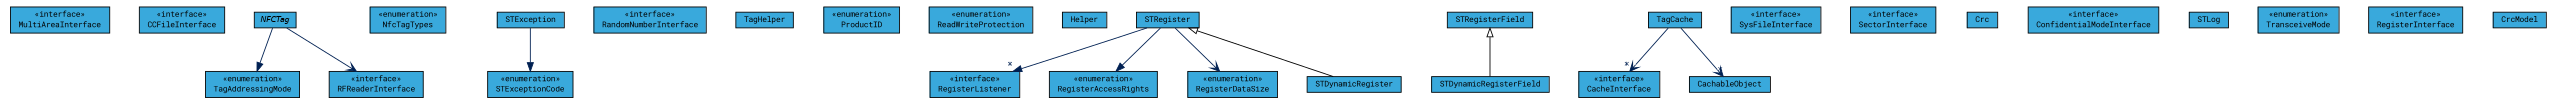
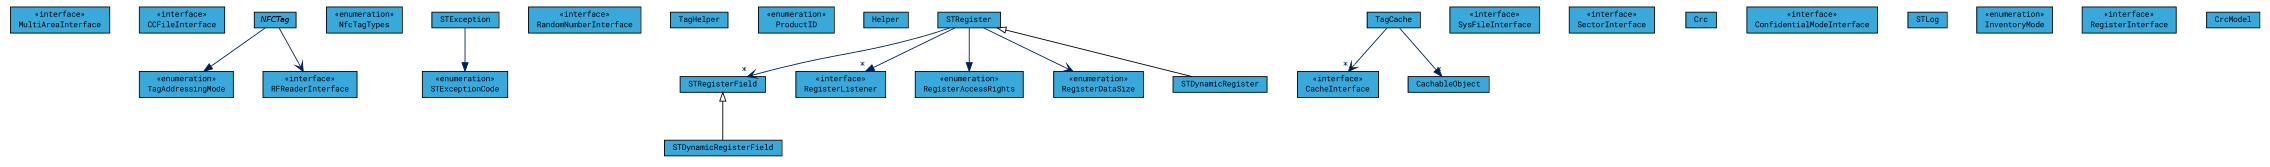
node "ReadWriteProtection": removed
node "InventoryMode": added
node "TransceiveMode": removed
edge "TagCache" -> "CachableObject": arrowhead open -> normal
edge "STRegister" -> "STRegisterField": added
